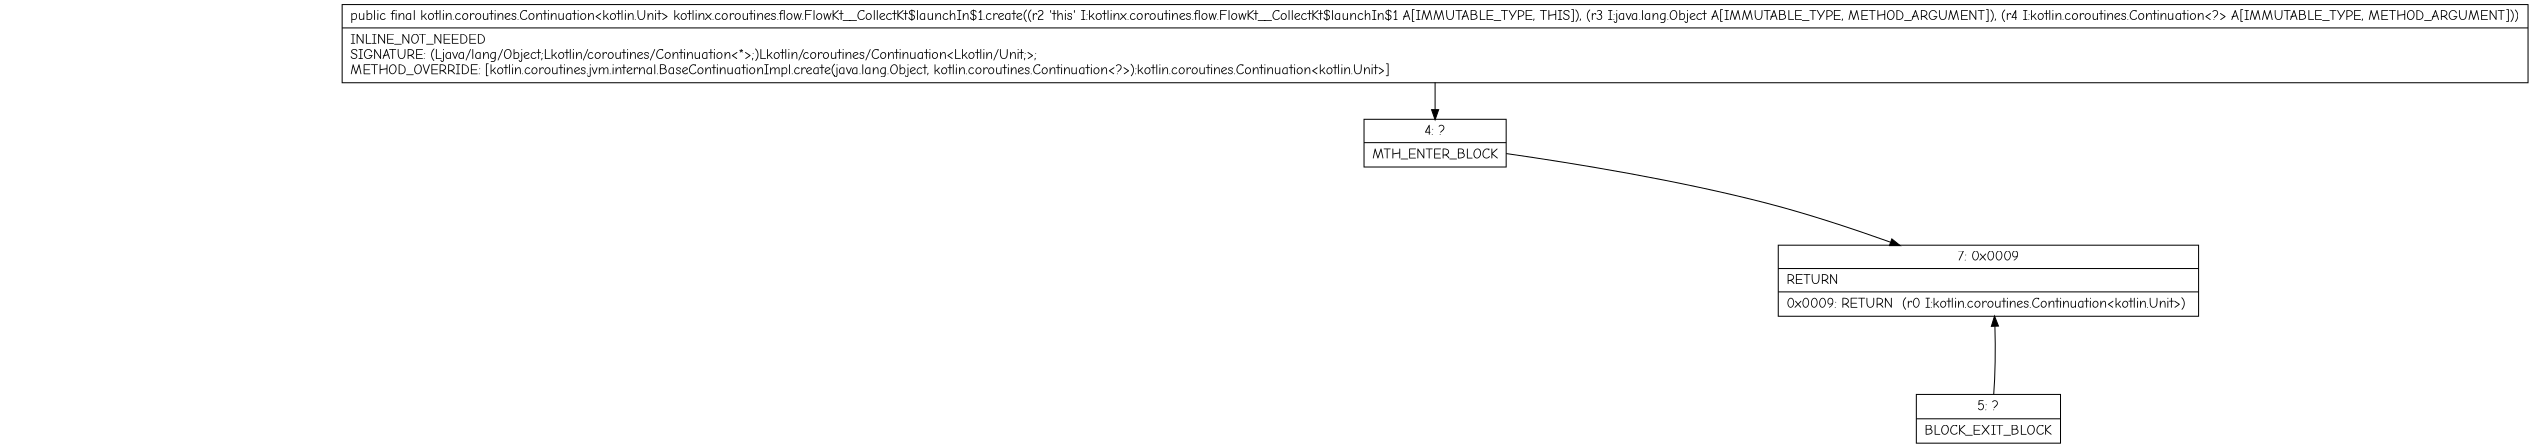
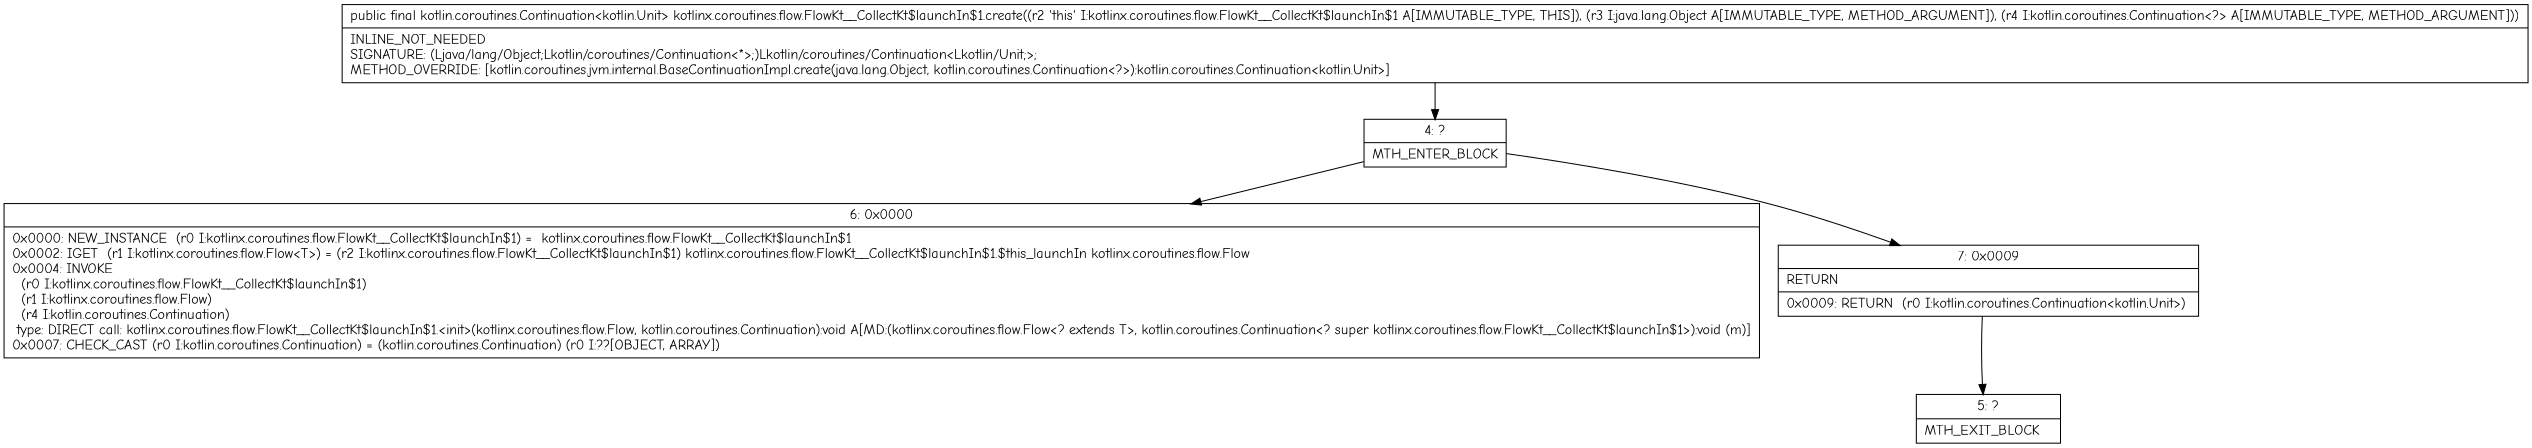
node "6: 0x0000": added
edge "5: ?" -> "7: 0x0009": reversed
node "5: ?": text "BLOCK_EXIT_BLOCK" -> "MTH_EXIT_BLOCK"
